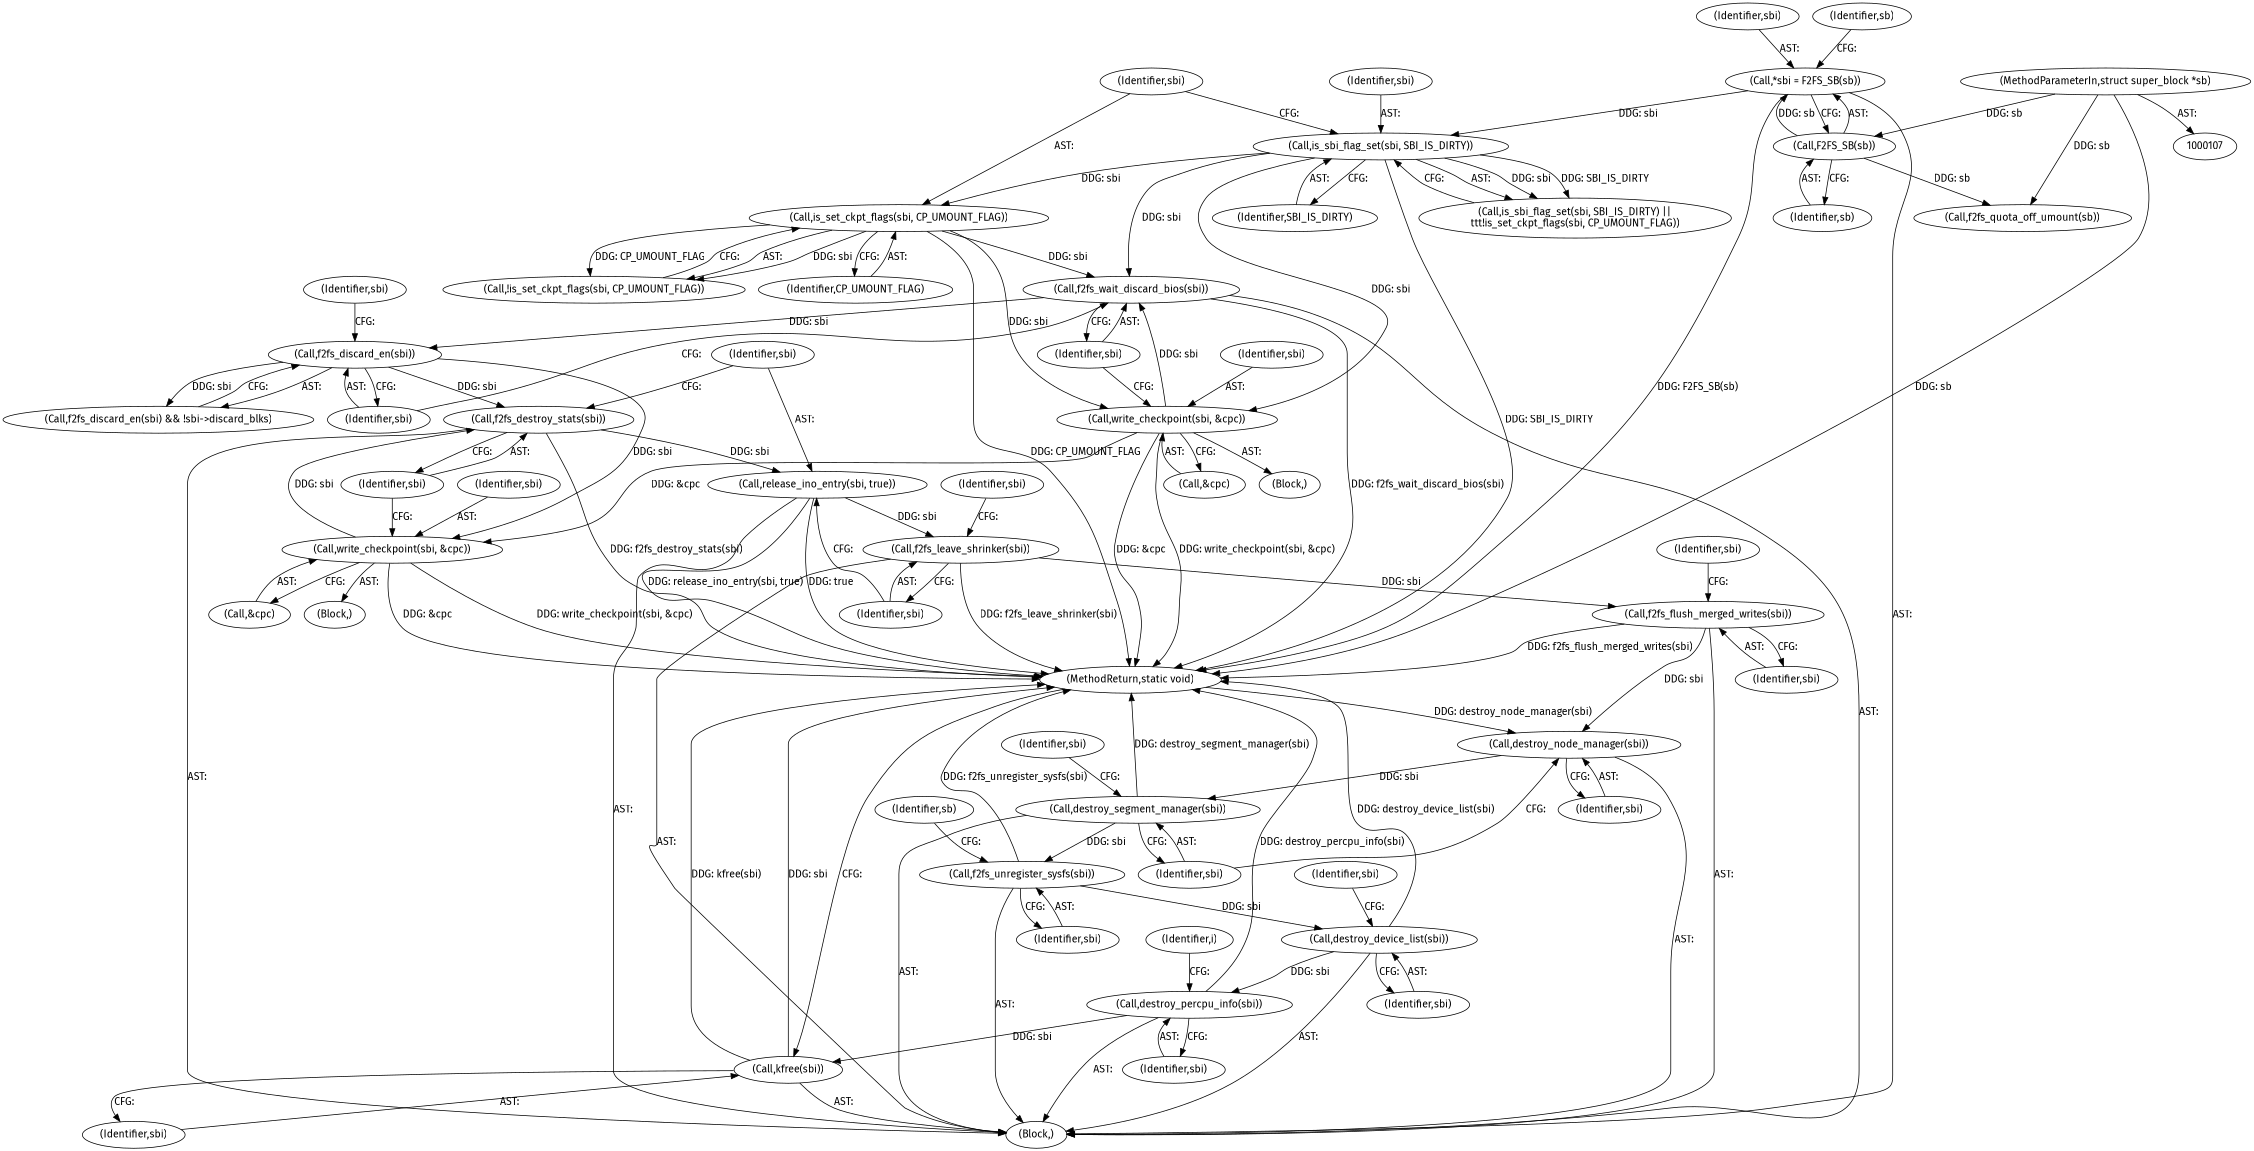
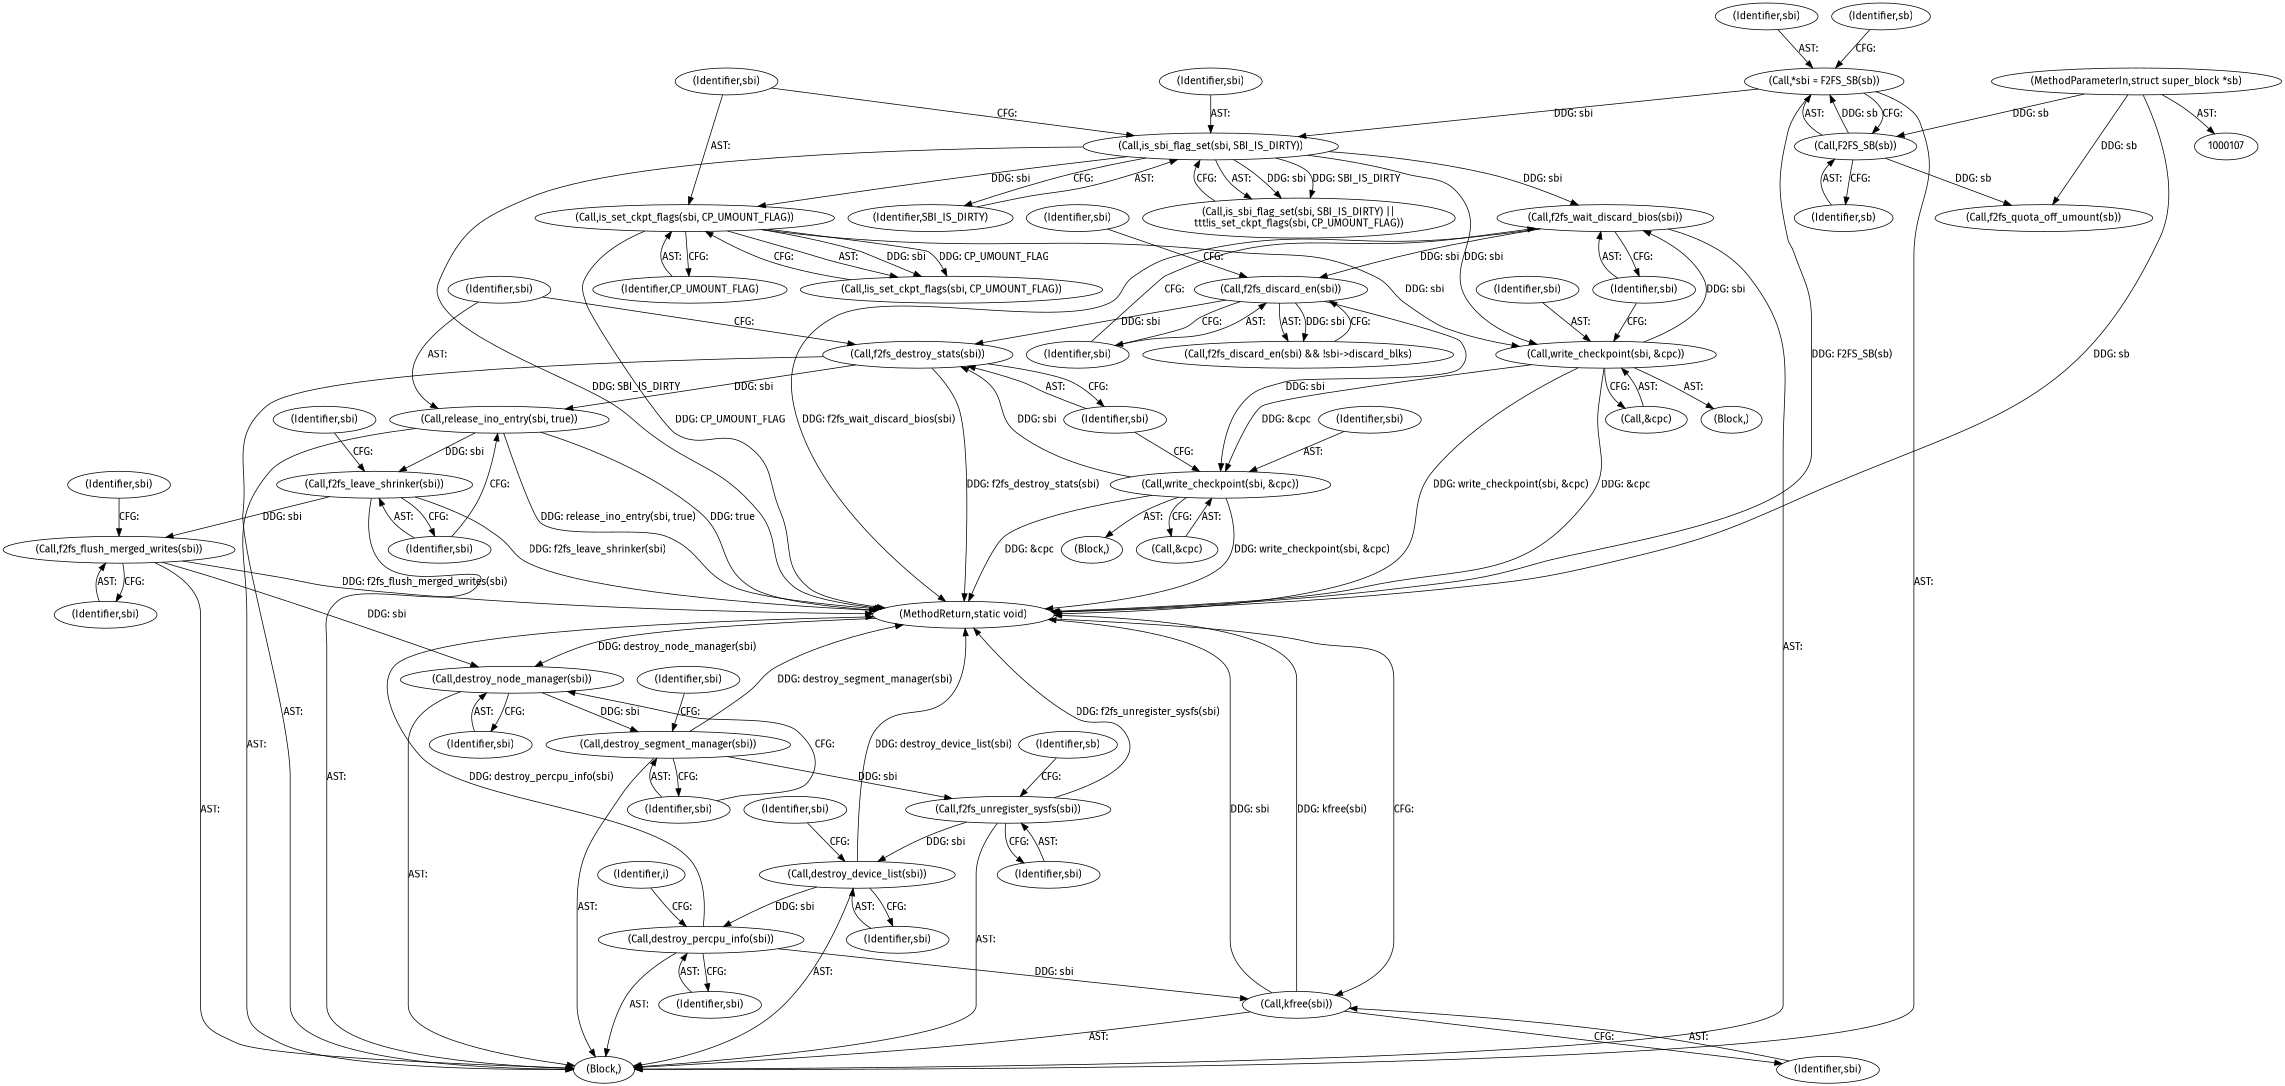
edge "(Call,is_set_ckpt_flags(sbi, CP_UMOUNT_FLAG))" -> "(Call,f2fs_wait_discard_bios(sbi))": removed, label "DDG: sbi"
